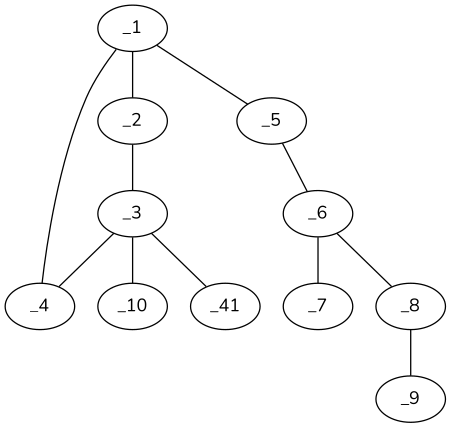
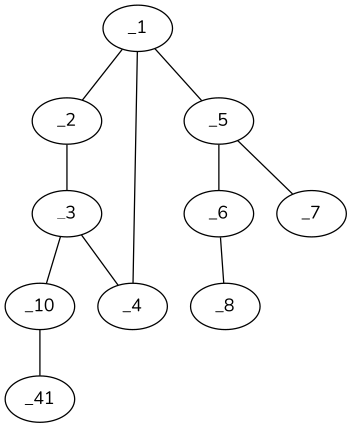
edge "_3" -- "_41": now "_10" -- "_41"
edge "_6" -- "_7": now "_5" -- "_7"
node "_9": removed
